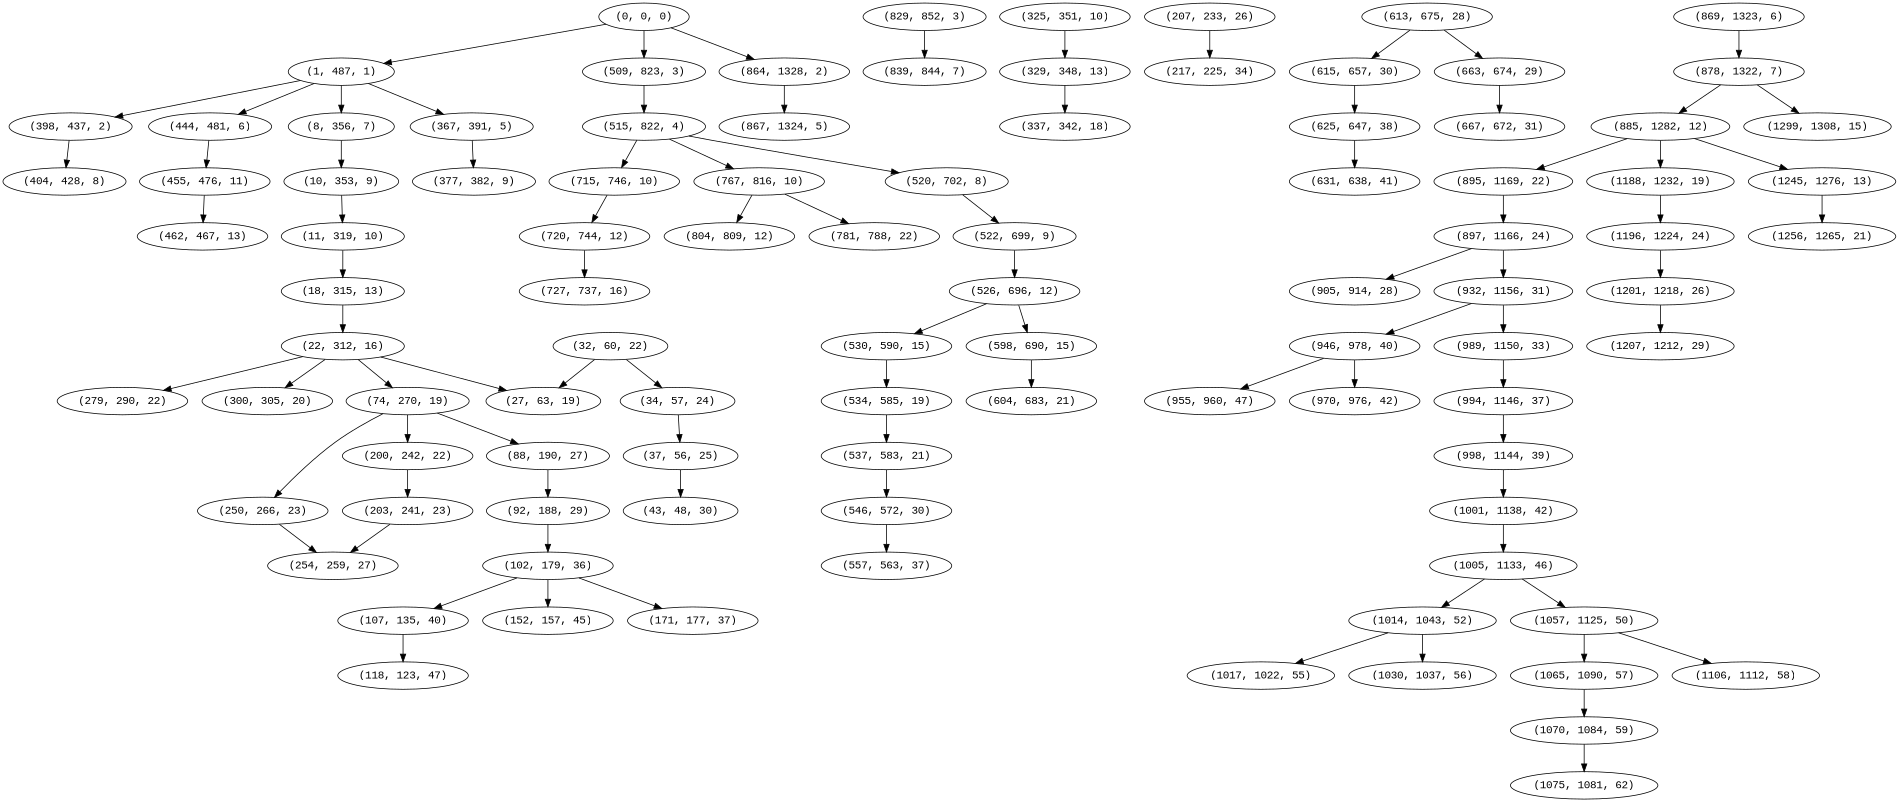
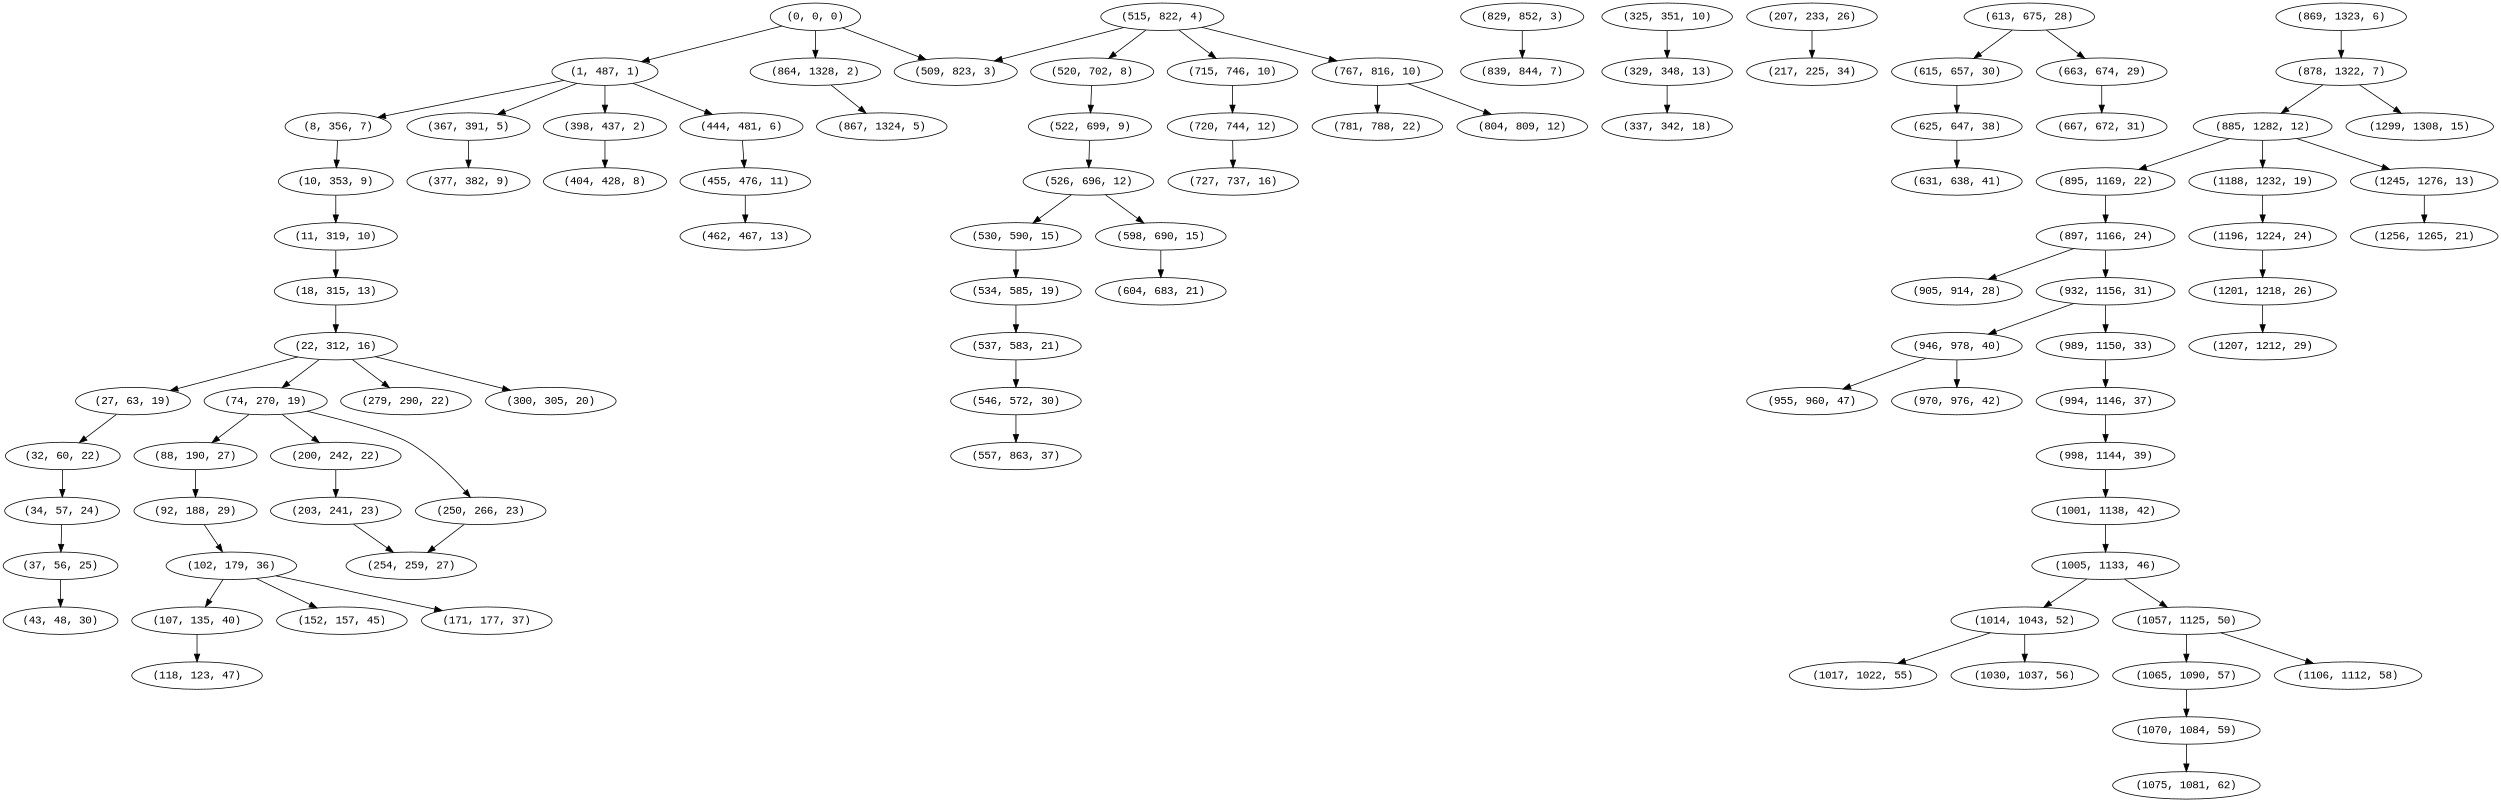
edge "(509, 823, 3)" -> "(515, 822, 4)": reversed
edge "(32, 60, 22)" -> "(27, 63, 19)": reversed
node "(557, 563, 37)": label "(557, 563, 37)" -> "(557, 863, 37)"
